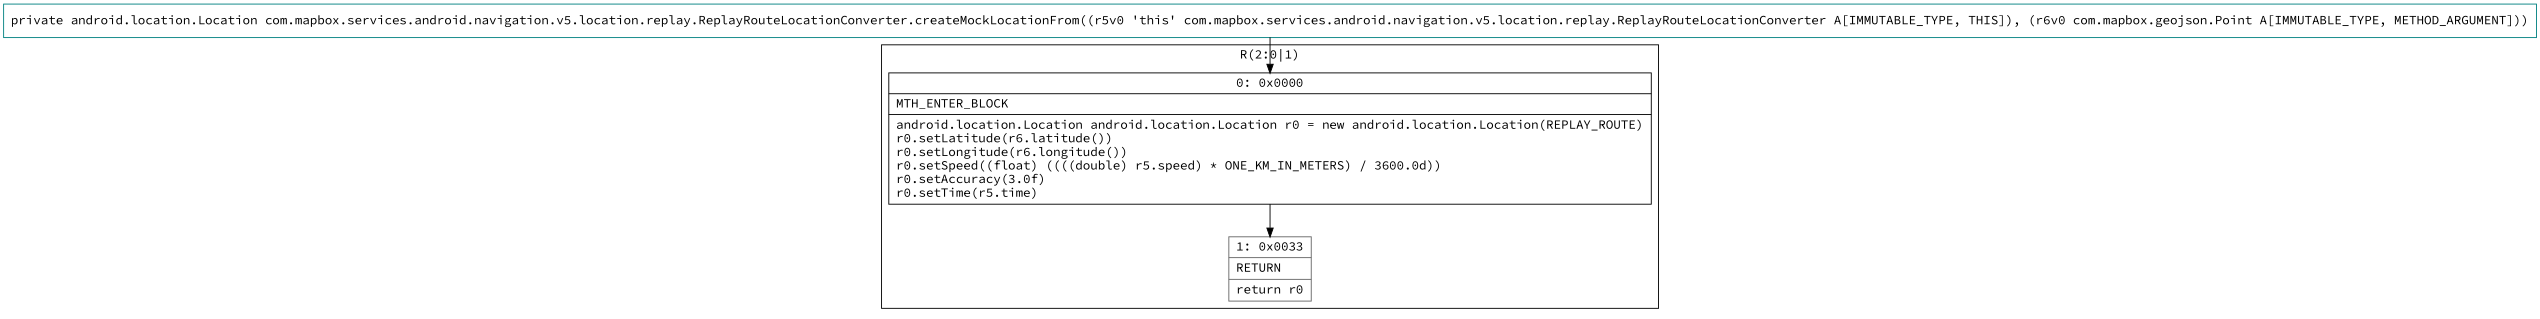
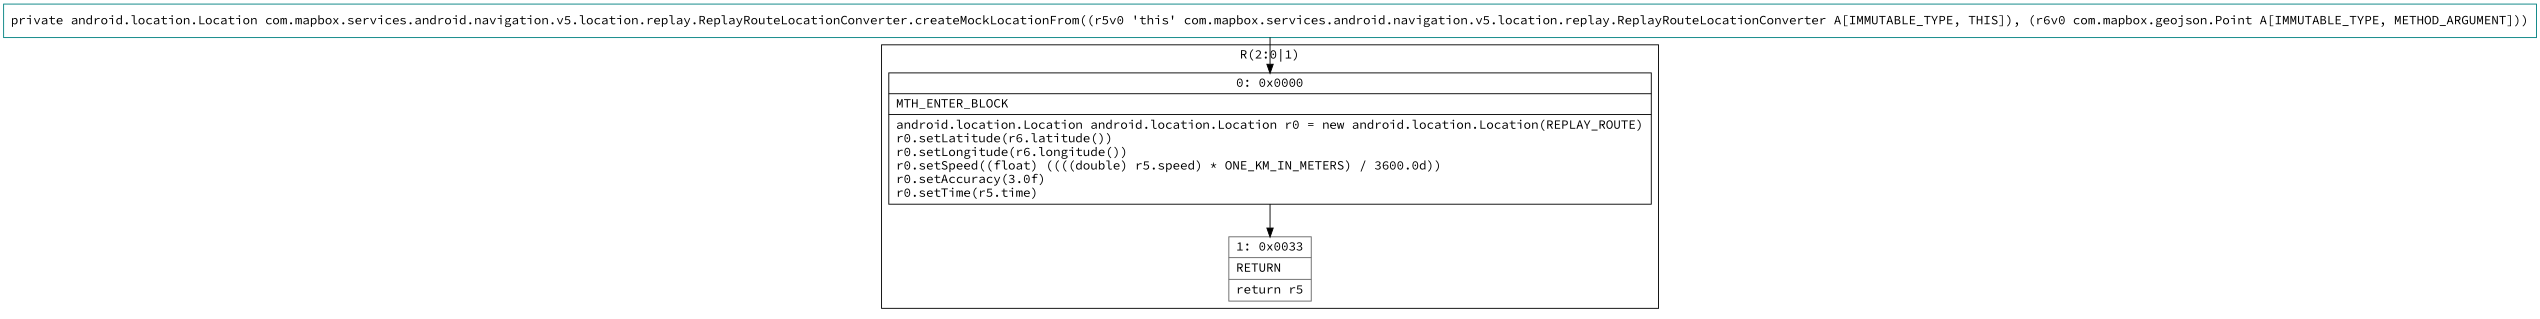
node "1: 0x0033": text "return r0" -> "return r5"
